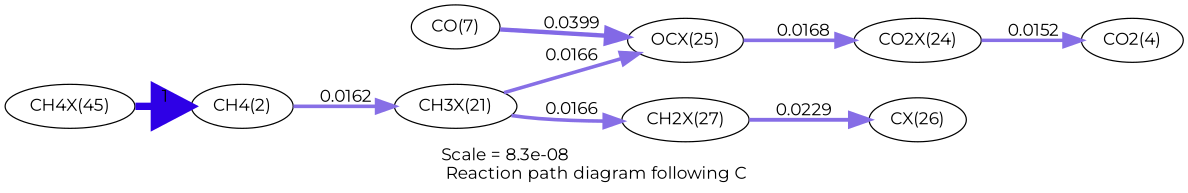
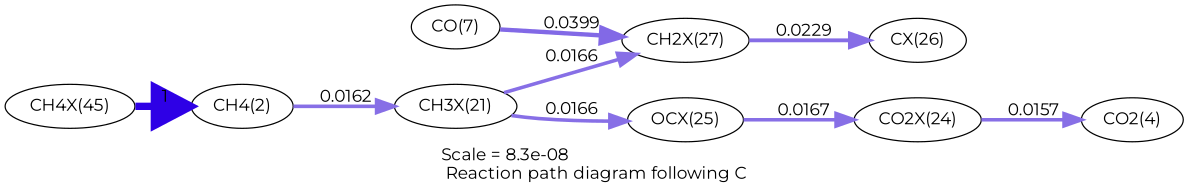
edge "OCX(25)" -> "CO2X(24)": label " 0.0168" -> " 0.0167"
edge "CO2X(24)" -> "CO2(4)": label " 0.0152" -> " 0.0157"
edge "CO(7)" -> "OCX(25)": now "CO(7)" -> "CH2X(27)"
